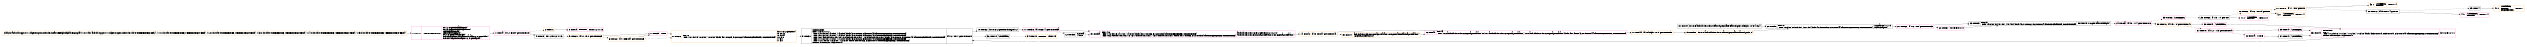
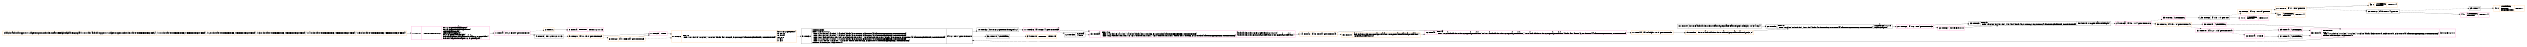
node "8: 0x0026": text "r12 = 0" -> "r82 = 0"
